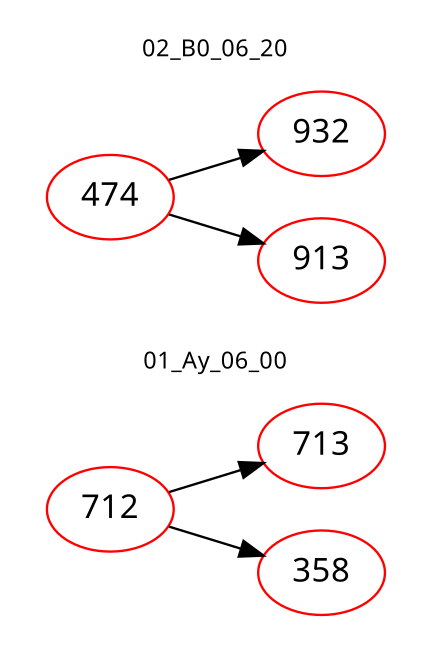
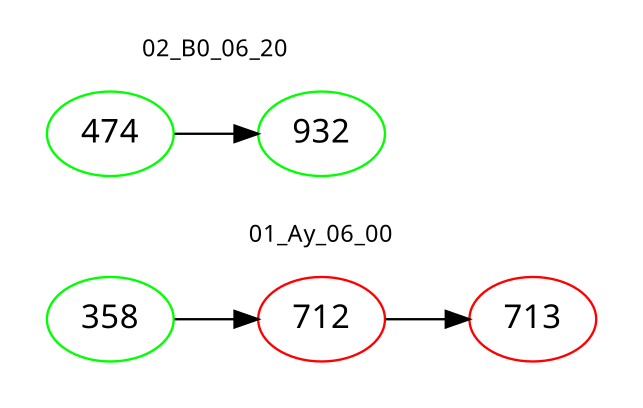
node "932": color red -> green
node "474": color red -> green
node "913": removed
edge "712" -> "358": reversed
node "358": color red -> green
